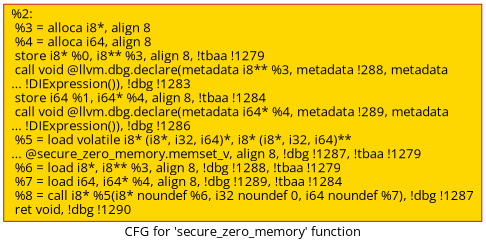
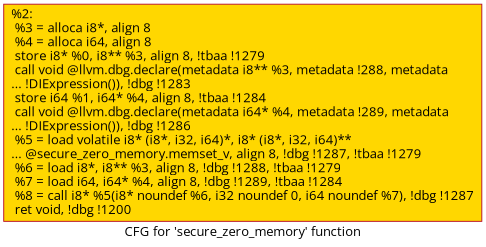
node "%2:": text "ret void, !dbg !1290" -> "ret void, !dbg !1200"
